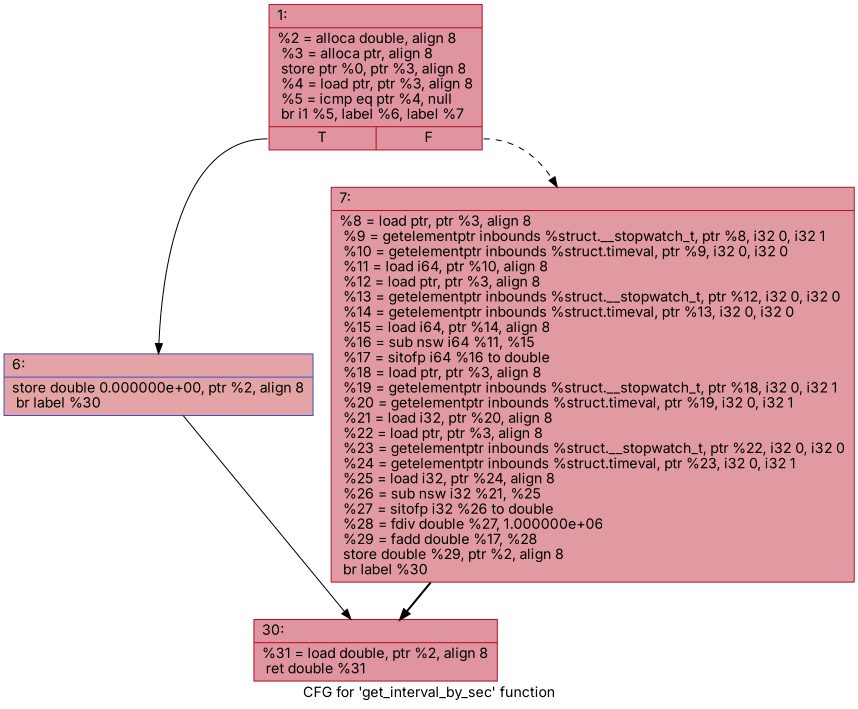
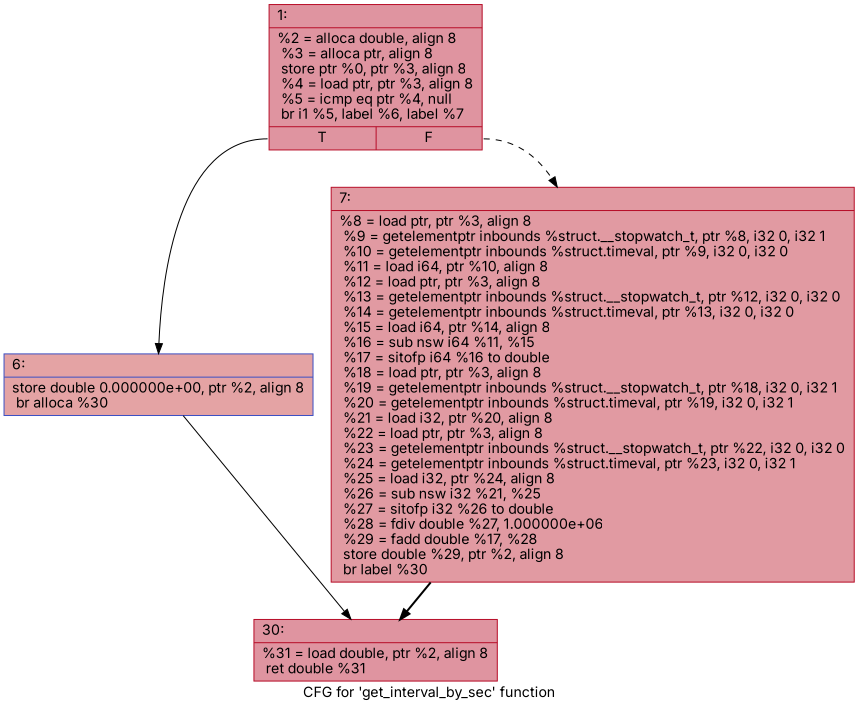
node "6:": text "br label %30" -> "br alloca %30"
